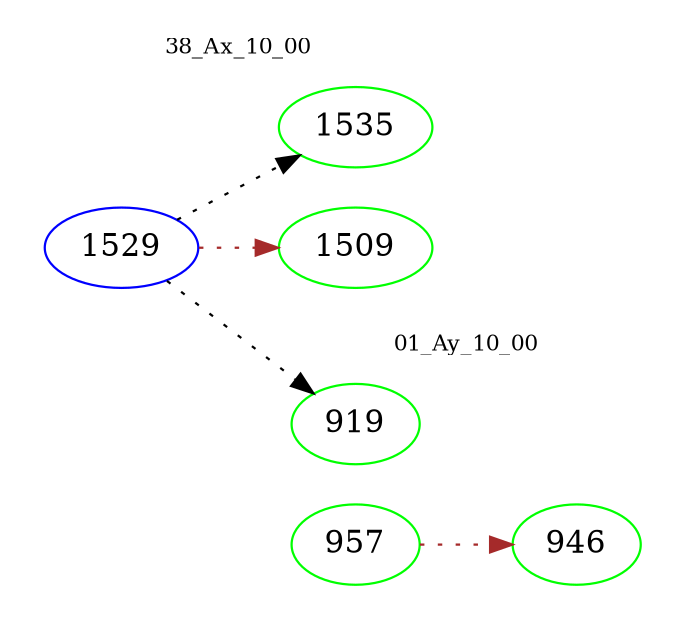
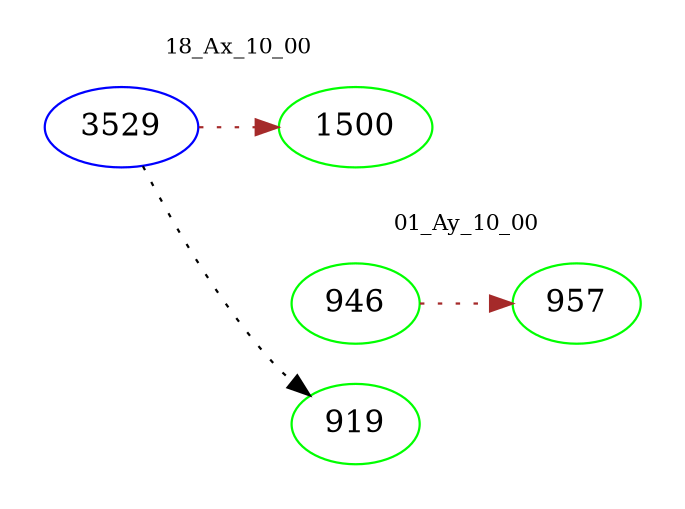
cluster "38_Ax_10_00": label "38_Ax_10_00" -> "18_Ax_10_00"
node "1535": removed
node "1529": label "1529" -> "3529"
node "1509": label "1509" -> "1500"
edge "957" -> "946": reversed
